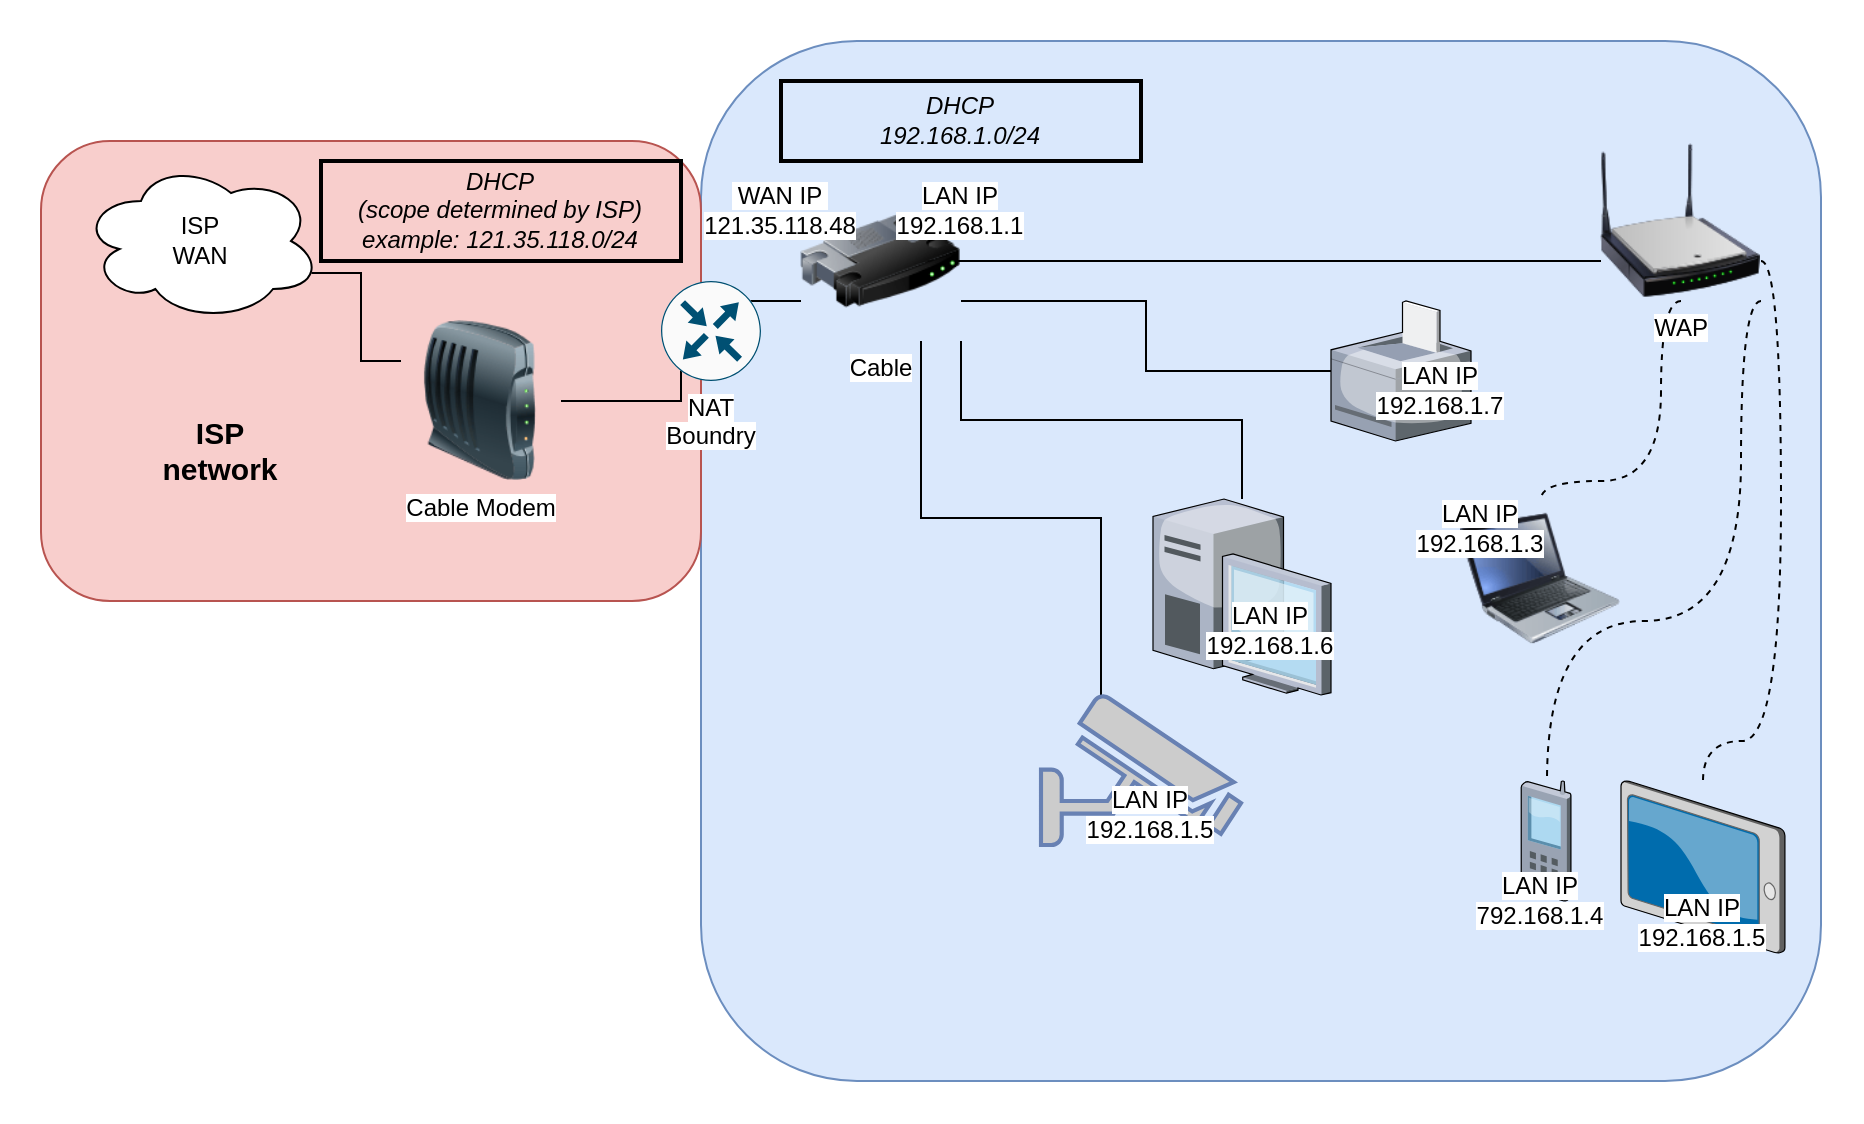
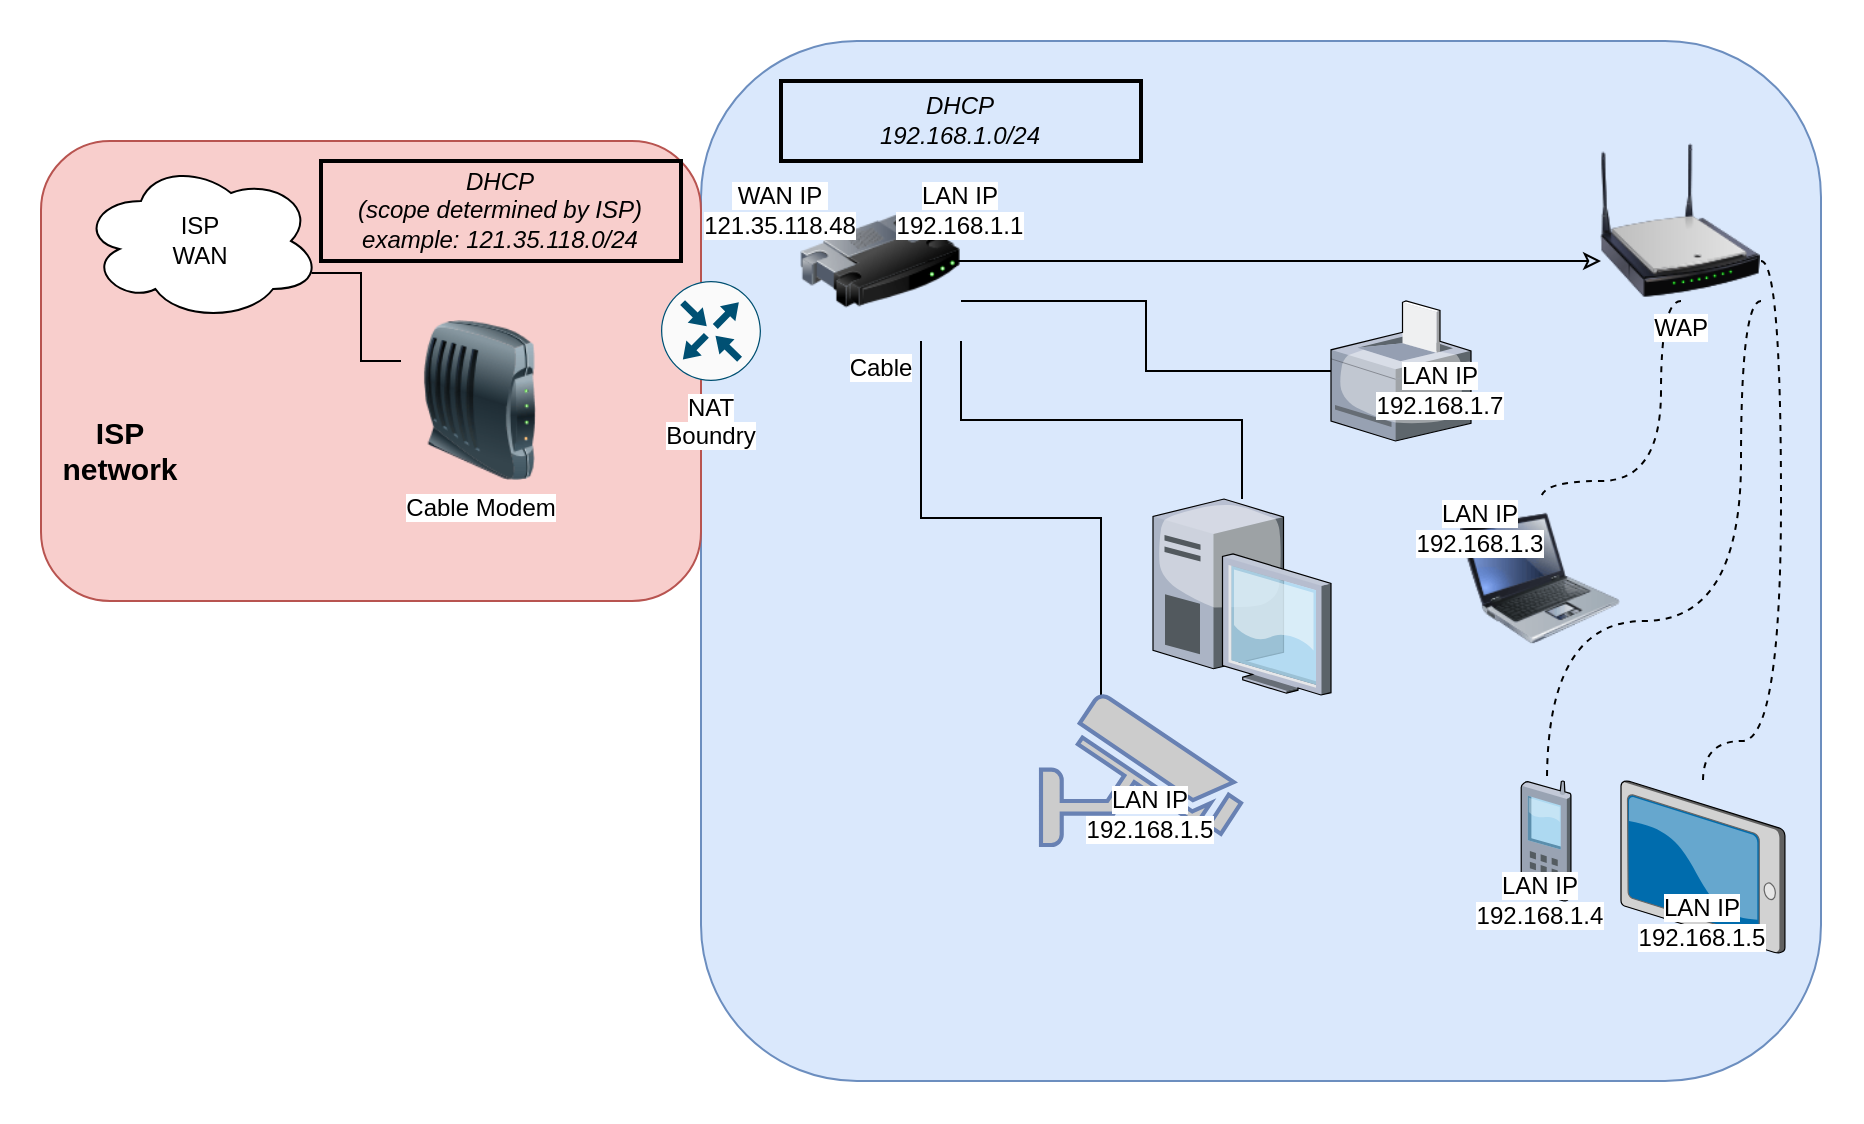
edge "WAP" -- "Cable": arrowhead none -> classic
edge "Cable" -- "Cable Modem": removed
node "ISP network": moved (221, 451) -> (121, 451)
node "LAN IP 192.168.1.6": removed
node "LAN IP 792.168.1.4": label "LAN IP 792.168.1.4" -> "LAN IP 192.168.1.4"
